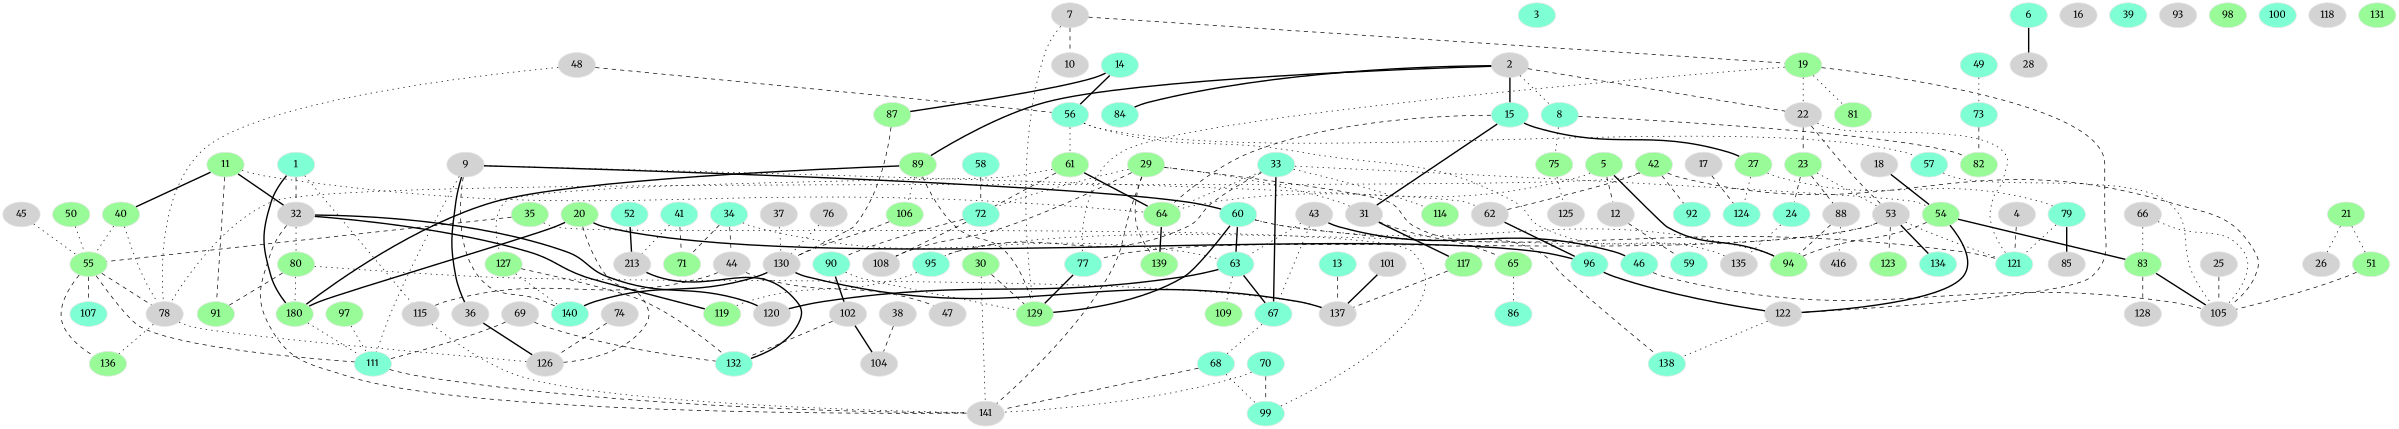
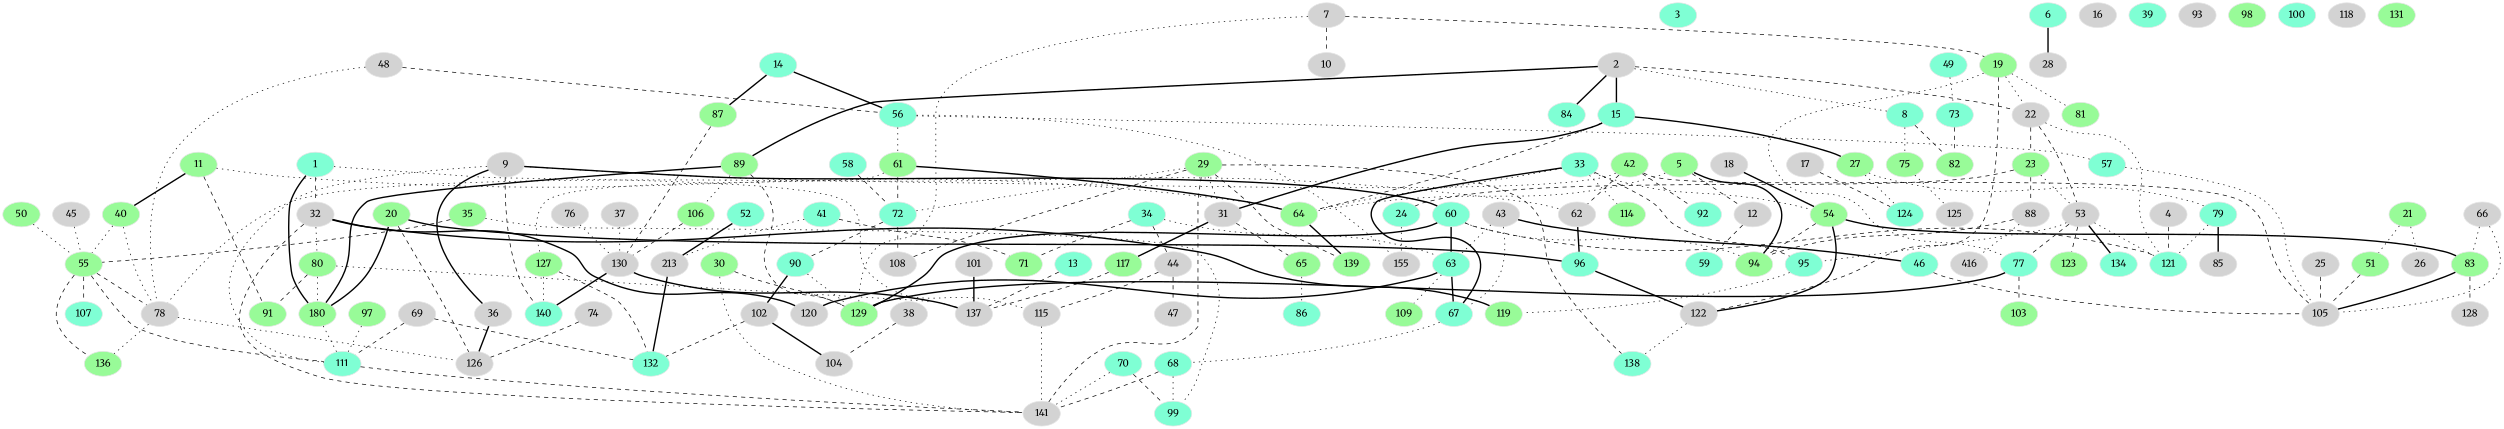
edge "11" -- "32": removed
node "135": label "135" -> "155"
node "103": added
